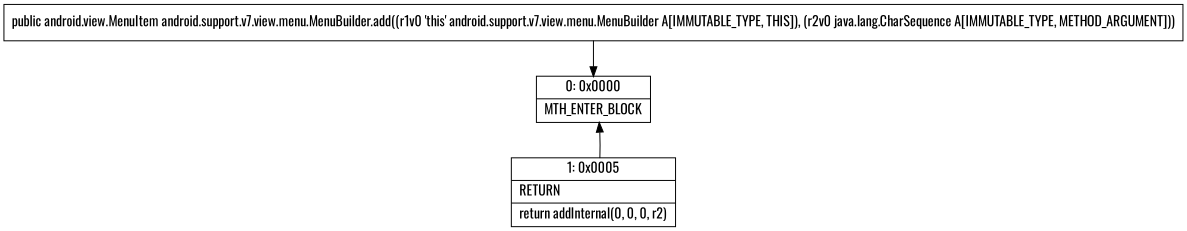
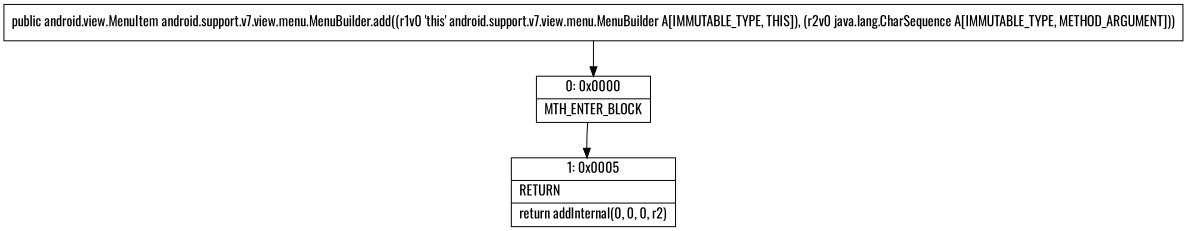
edge "1: 0x0005" -> "0: 0x0000": reversed
